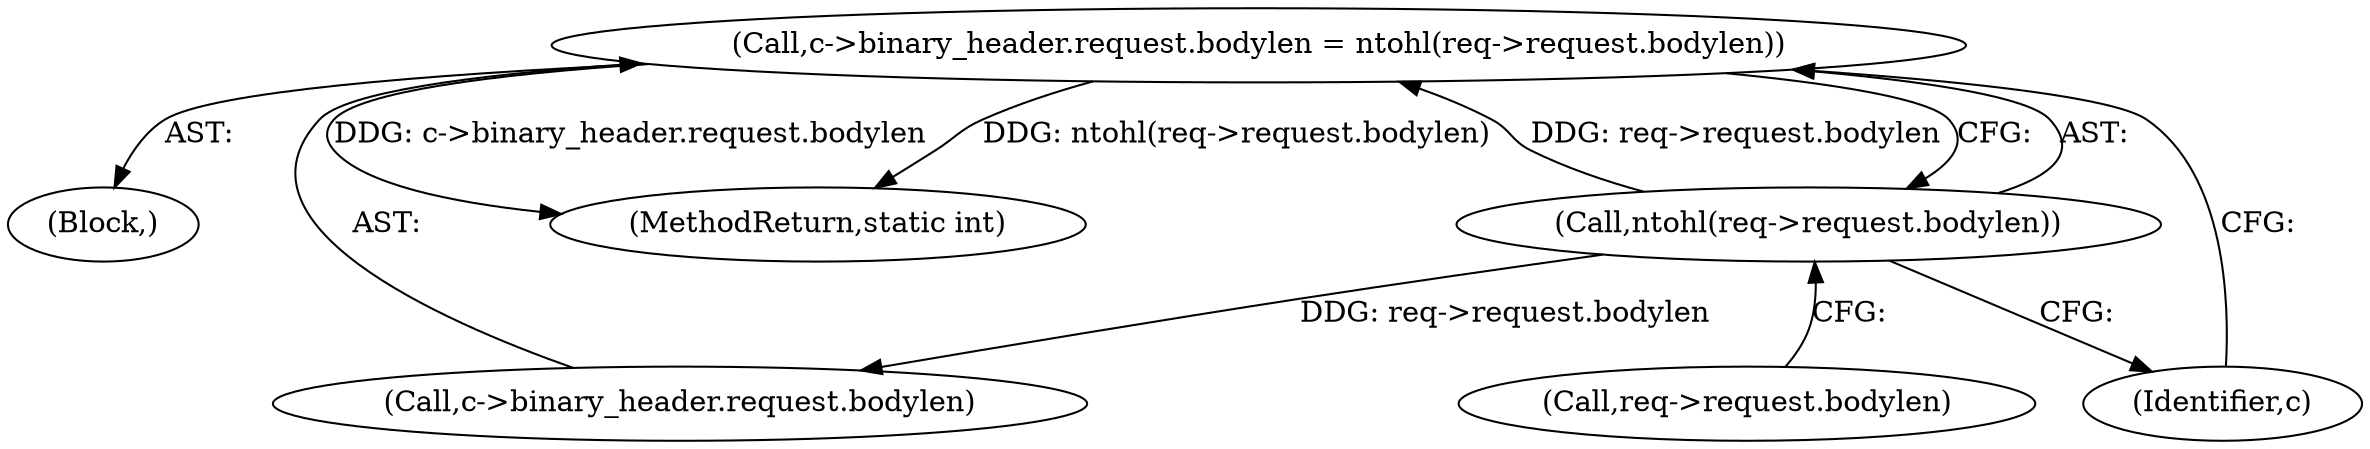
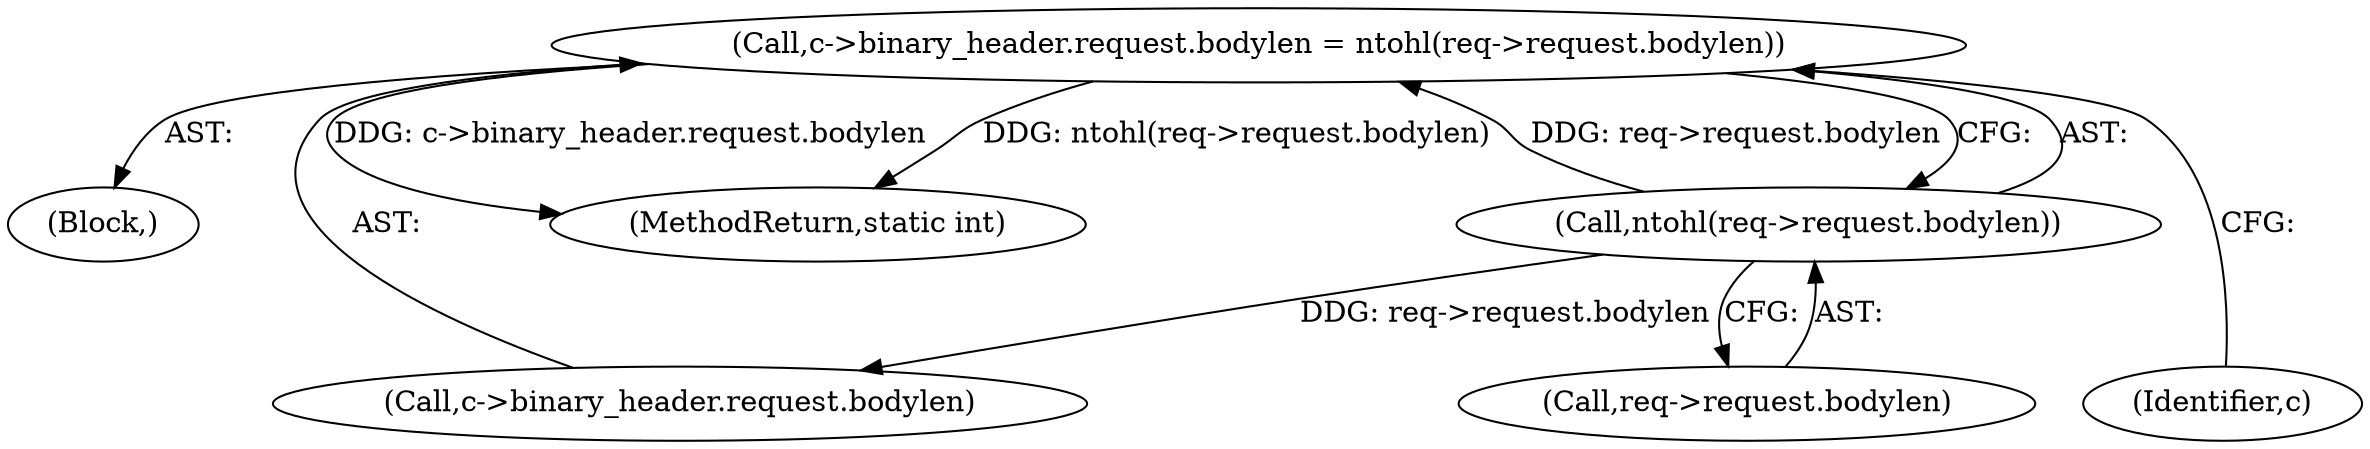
edge "(Call,ntohl(req->request.bodylen))" -> "(Identifier,c)": now "(Call,ntohl(req->request.bodylen))" -> "(Call,req->request.bodylen)"
edge "(Call,req->request.bodylen)" -> "(Call,ntohl(req->request.bodylen))": label "CFG: " -> "AST: "
